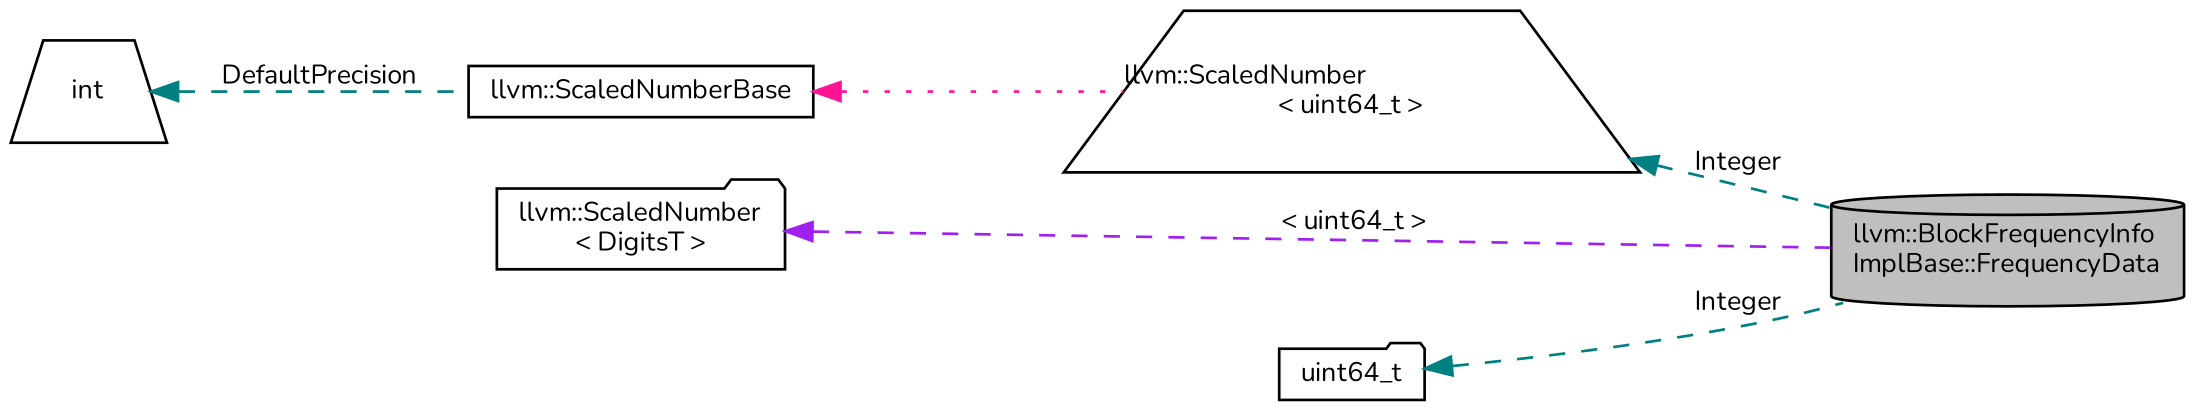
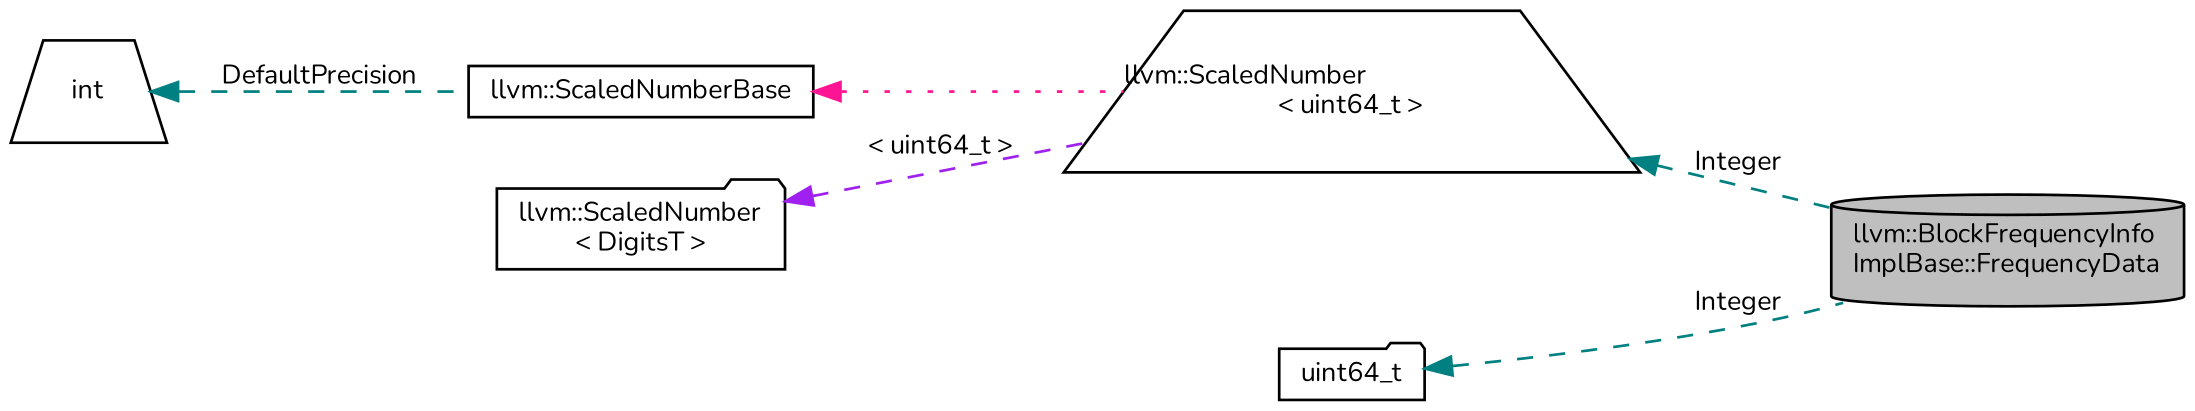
edge "llvm::BlockFrequencyInfo ImplBase::FrequencyData" -> "llvm::ScaledNumber < DigitsT >": now "llvm::ScaledNumber < uint64_t >" -> "llvm::ScaledNumber < DigitsT >"
